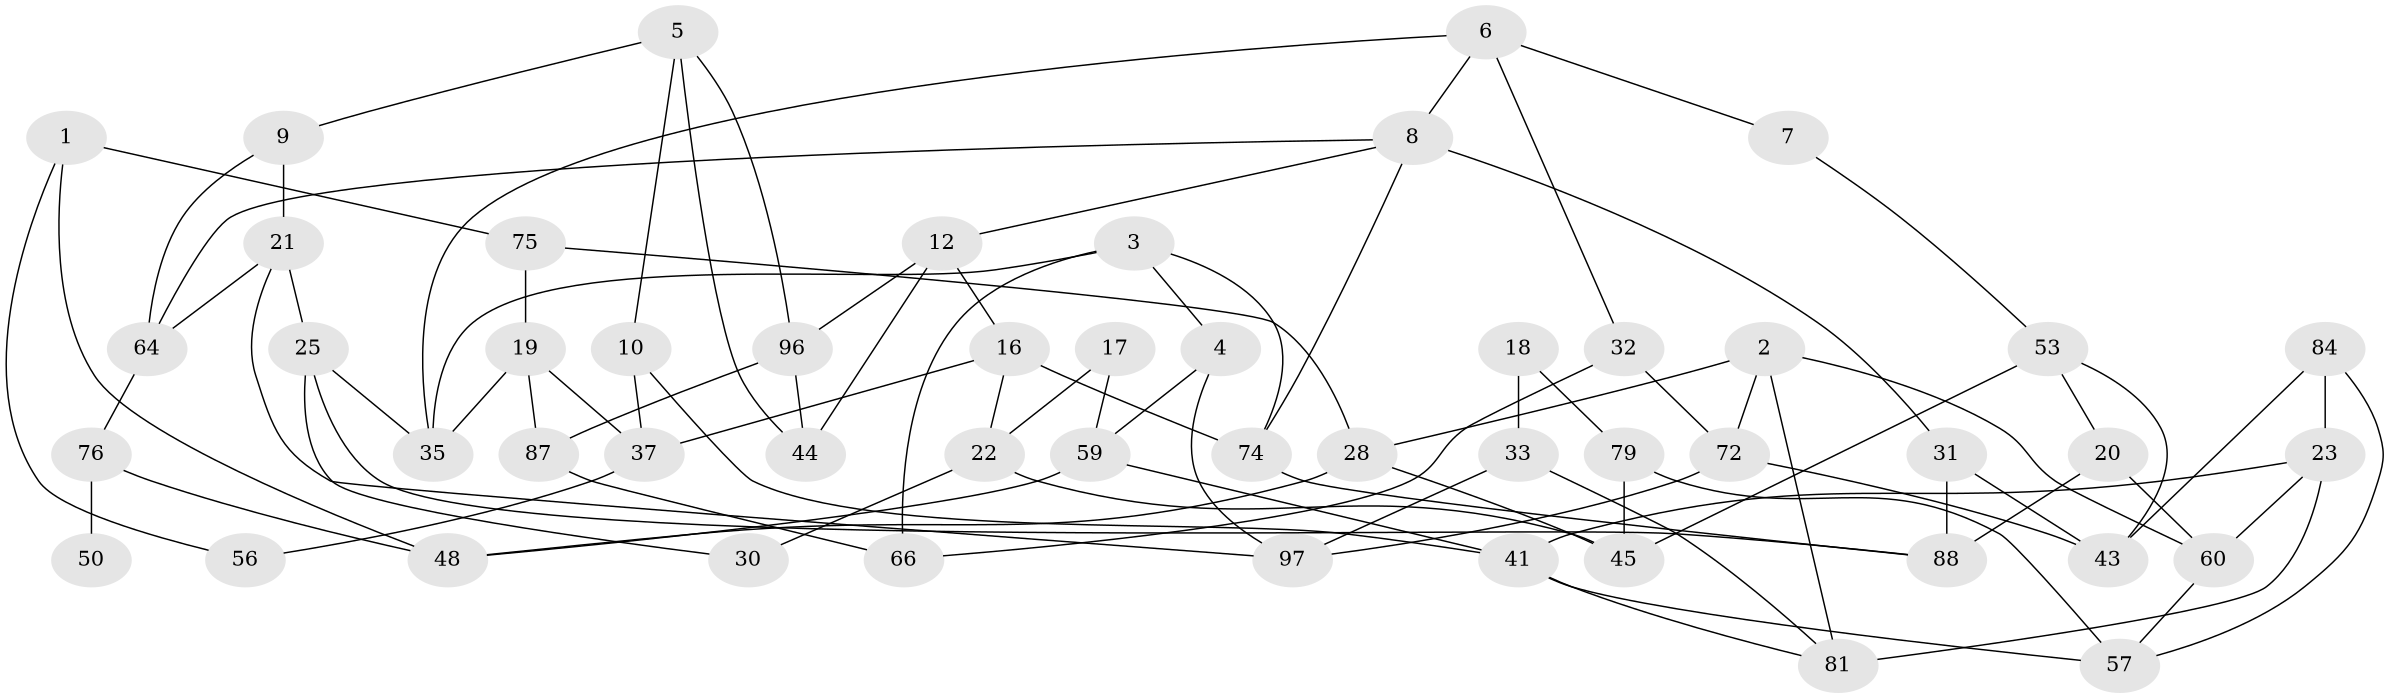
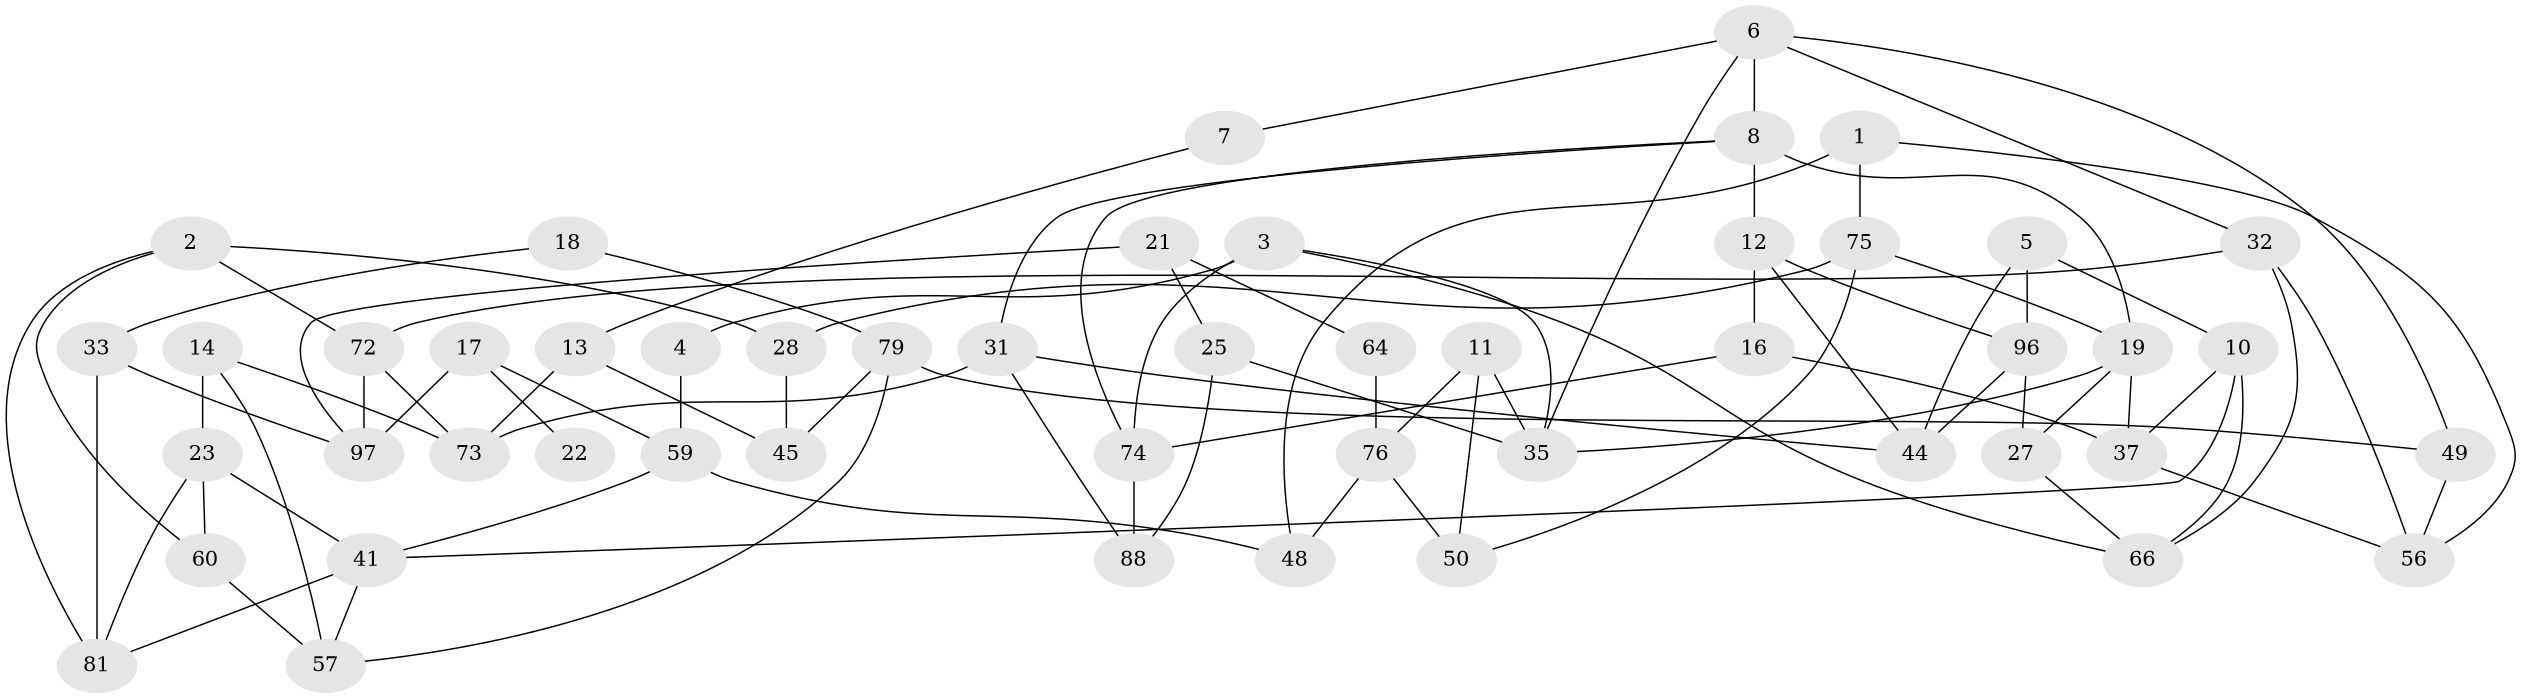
node "9": removed
edge "8" -- "64": now "8" -- "19"
node "11": added
node "53": label "53" -> "13"
node "84": label "84" -> "14"
edge "31" -- "44": added
edge "32" -- "56": added
edge "16" -- "22": removed
edge "75" -- "50": added
node "87": label "87" -> "27"
node "20": removed
node "49": added
edge "10" -- "66": added
edge "4" -- "97": now "17" -- "97"
edge "22" -- "45": removed
edge "28" -- "48": removed
node "30": removed
node "43": label "43" -> "73"
